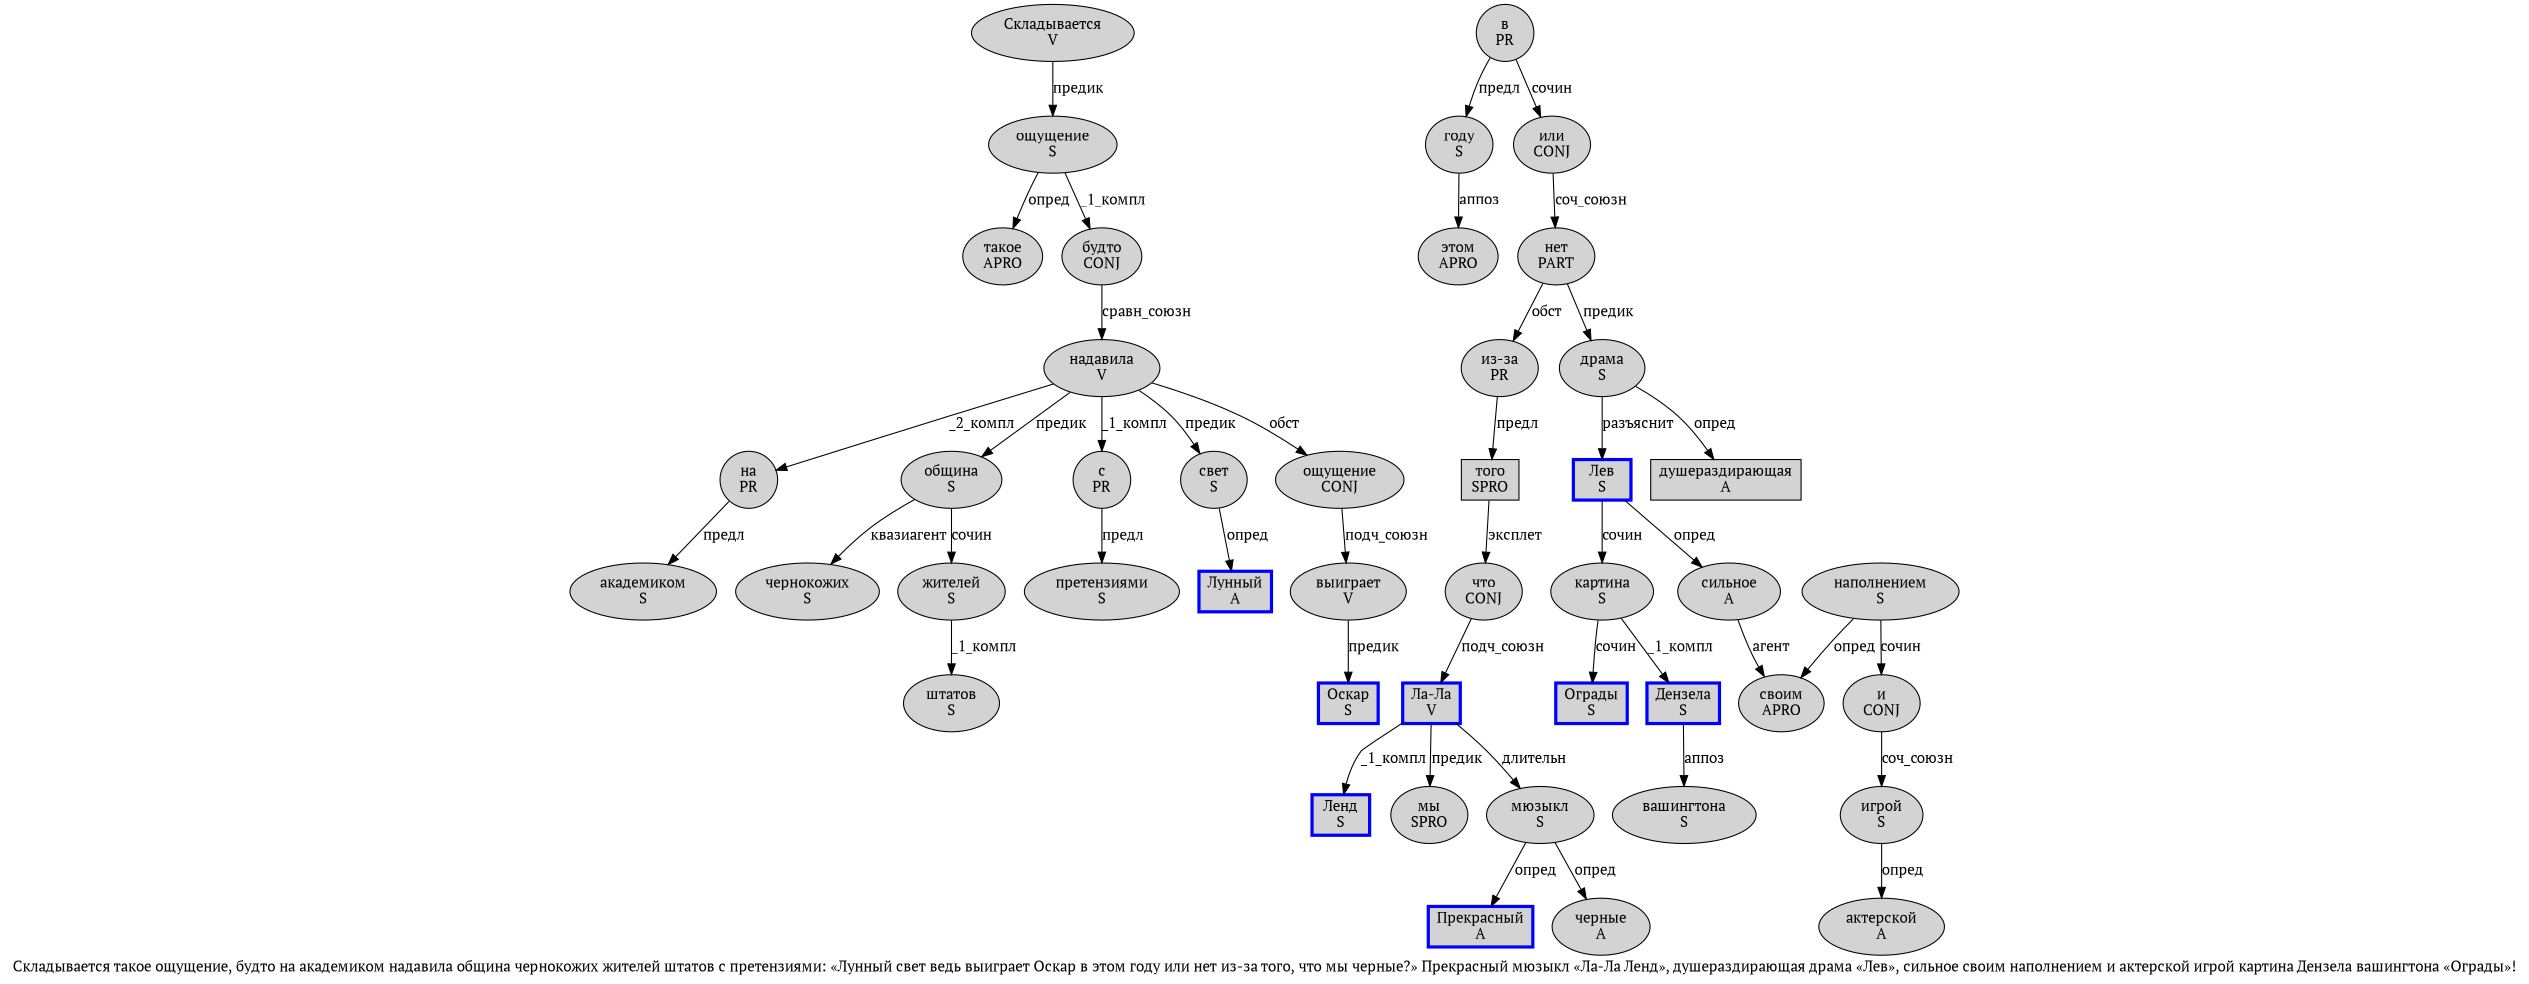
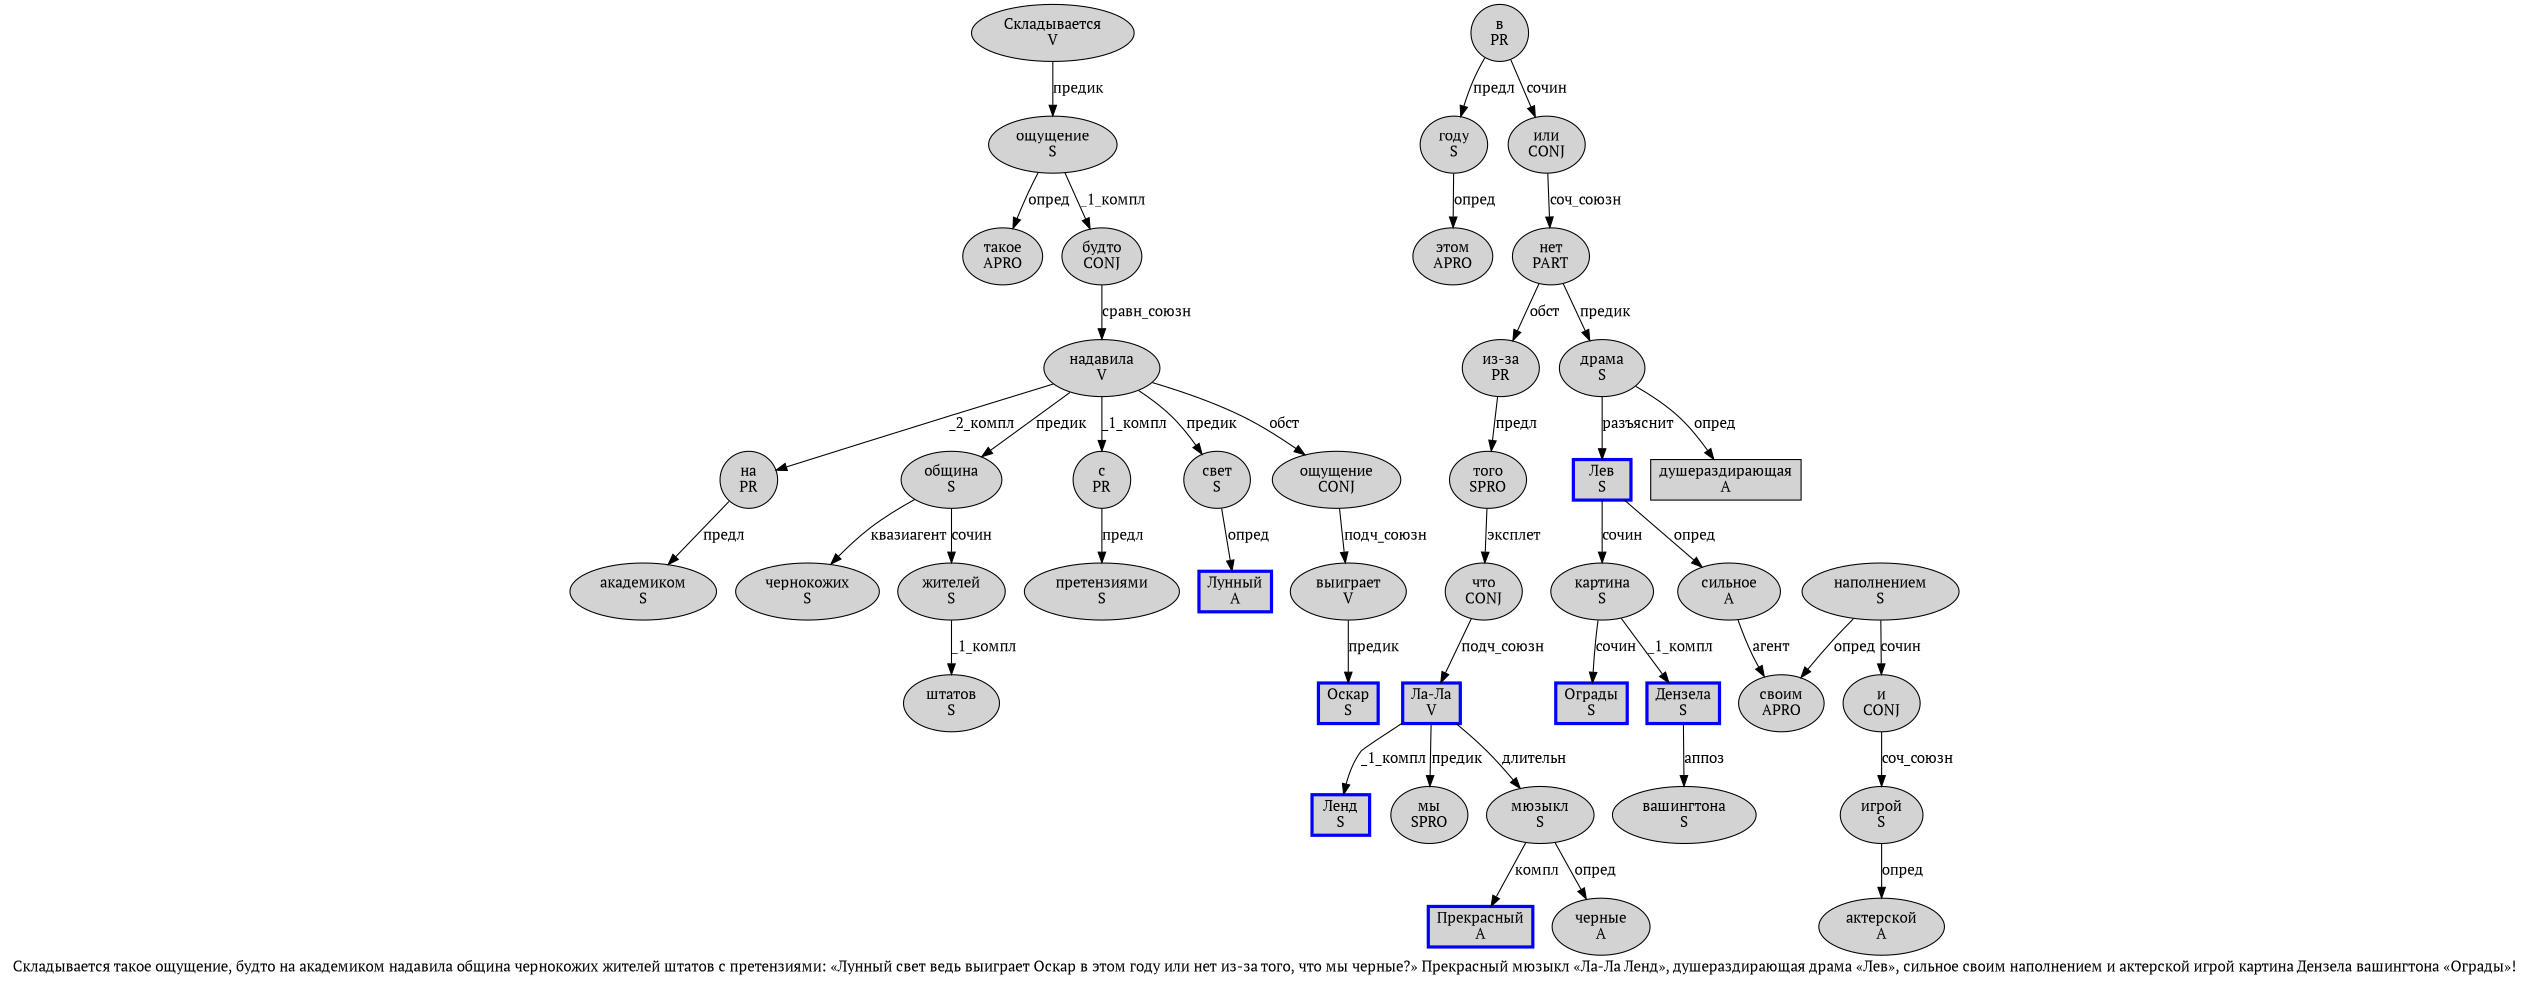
edge "году S" -> "этом APRO": label "аппоз" -> "опред"
node "того SPRO": shape box -> ellipse
edge "мюзыкл S" -> "Прекрасный A": label "опред" -> "компл"
